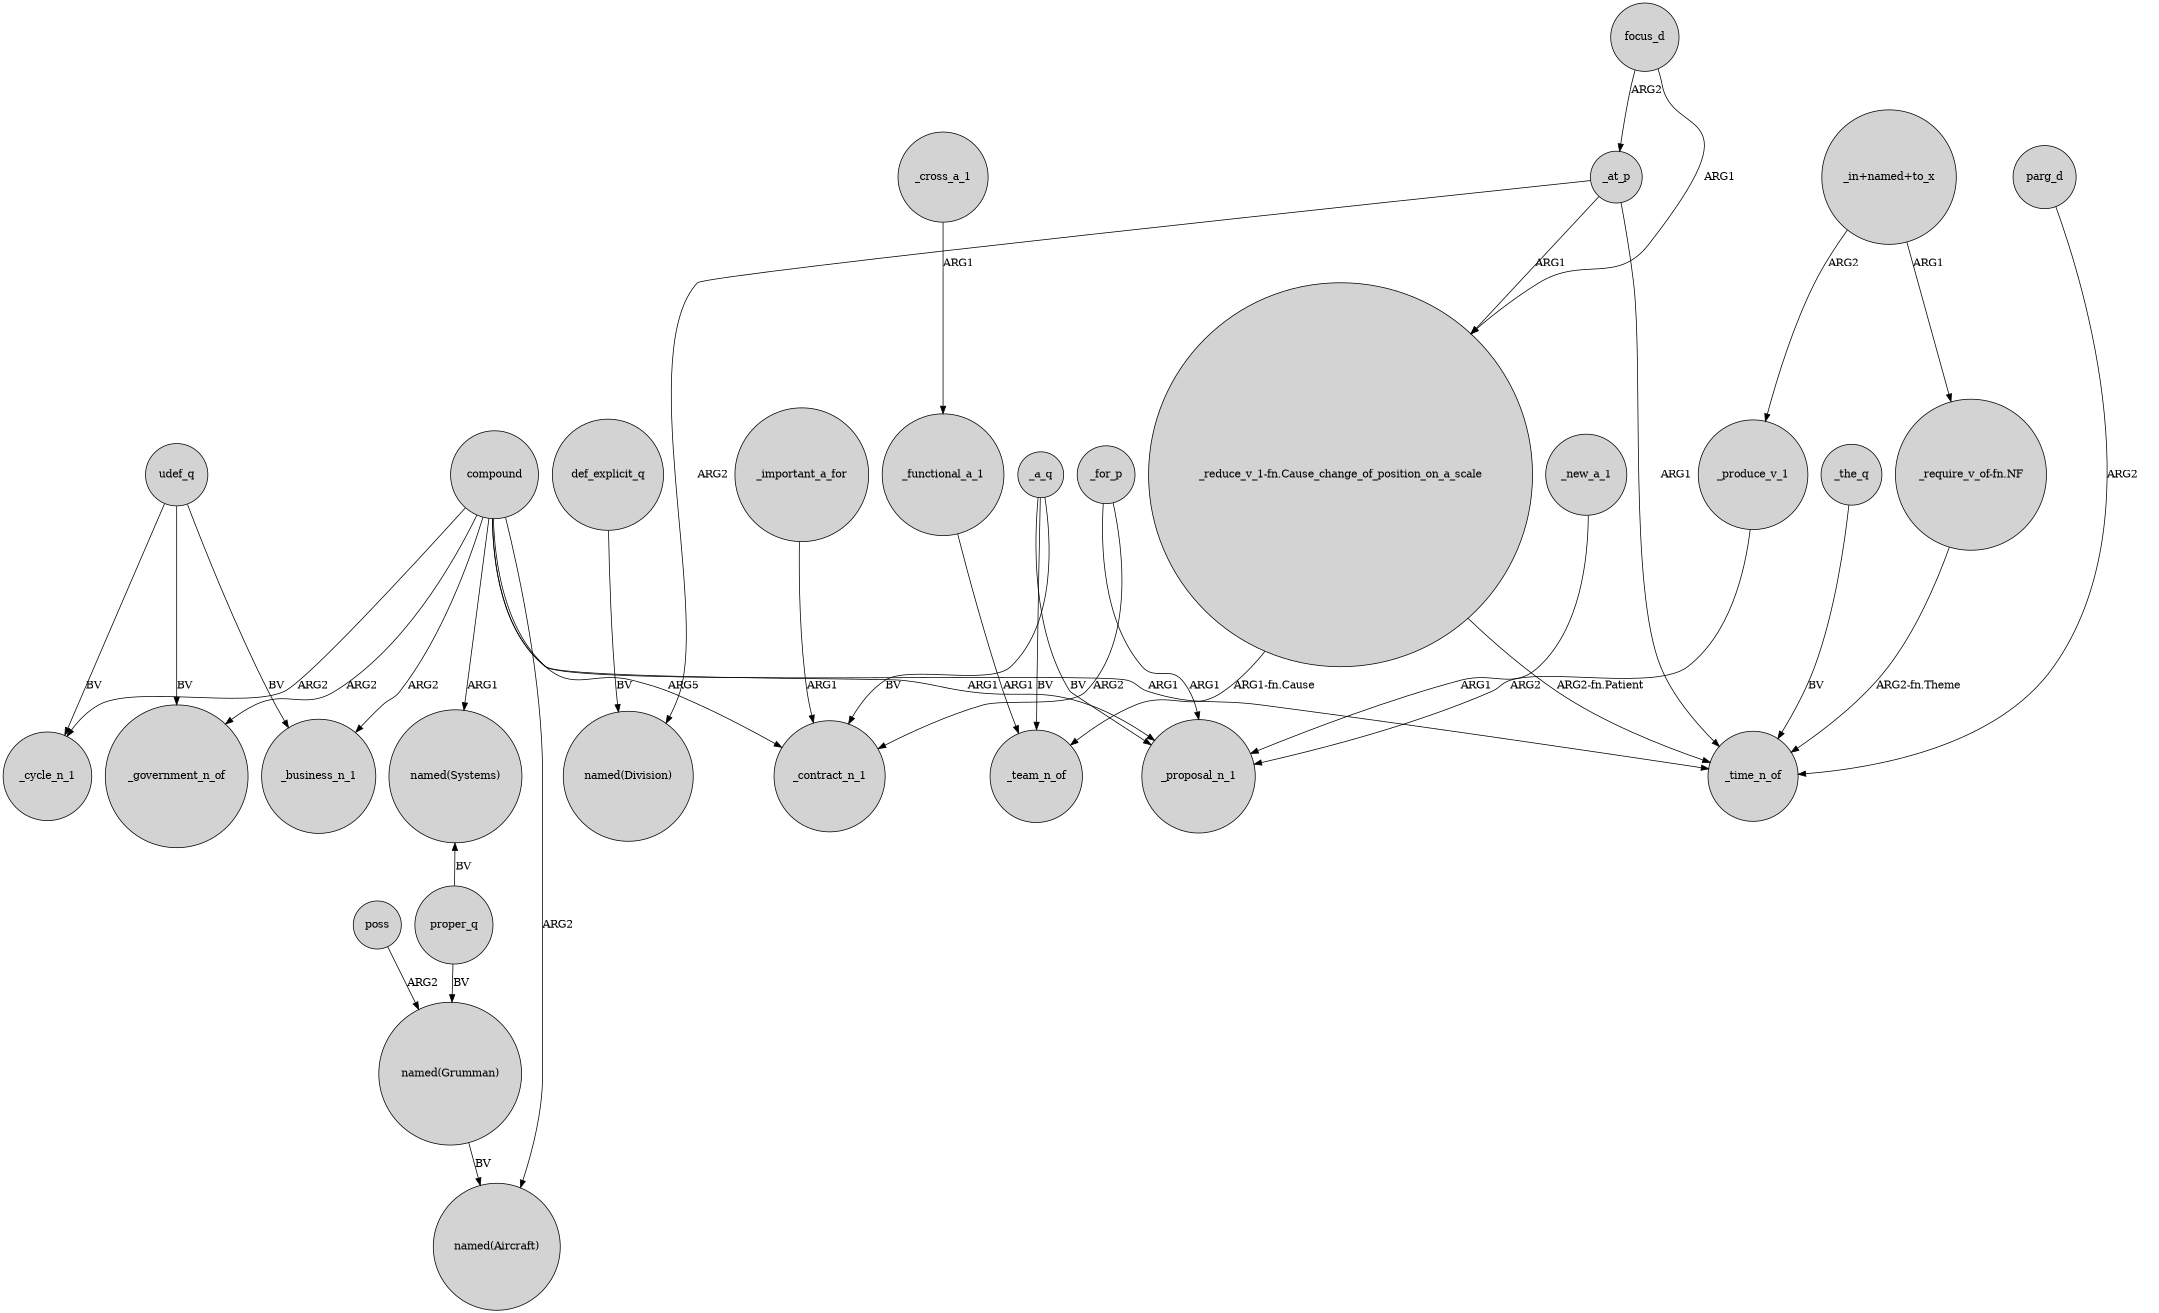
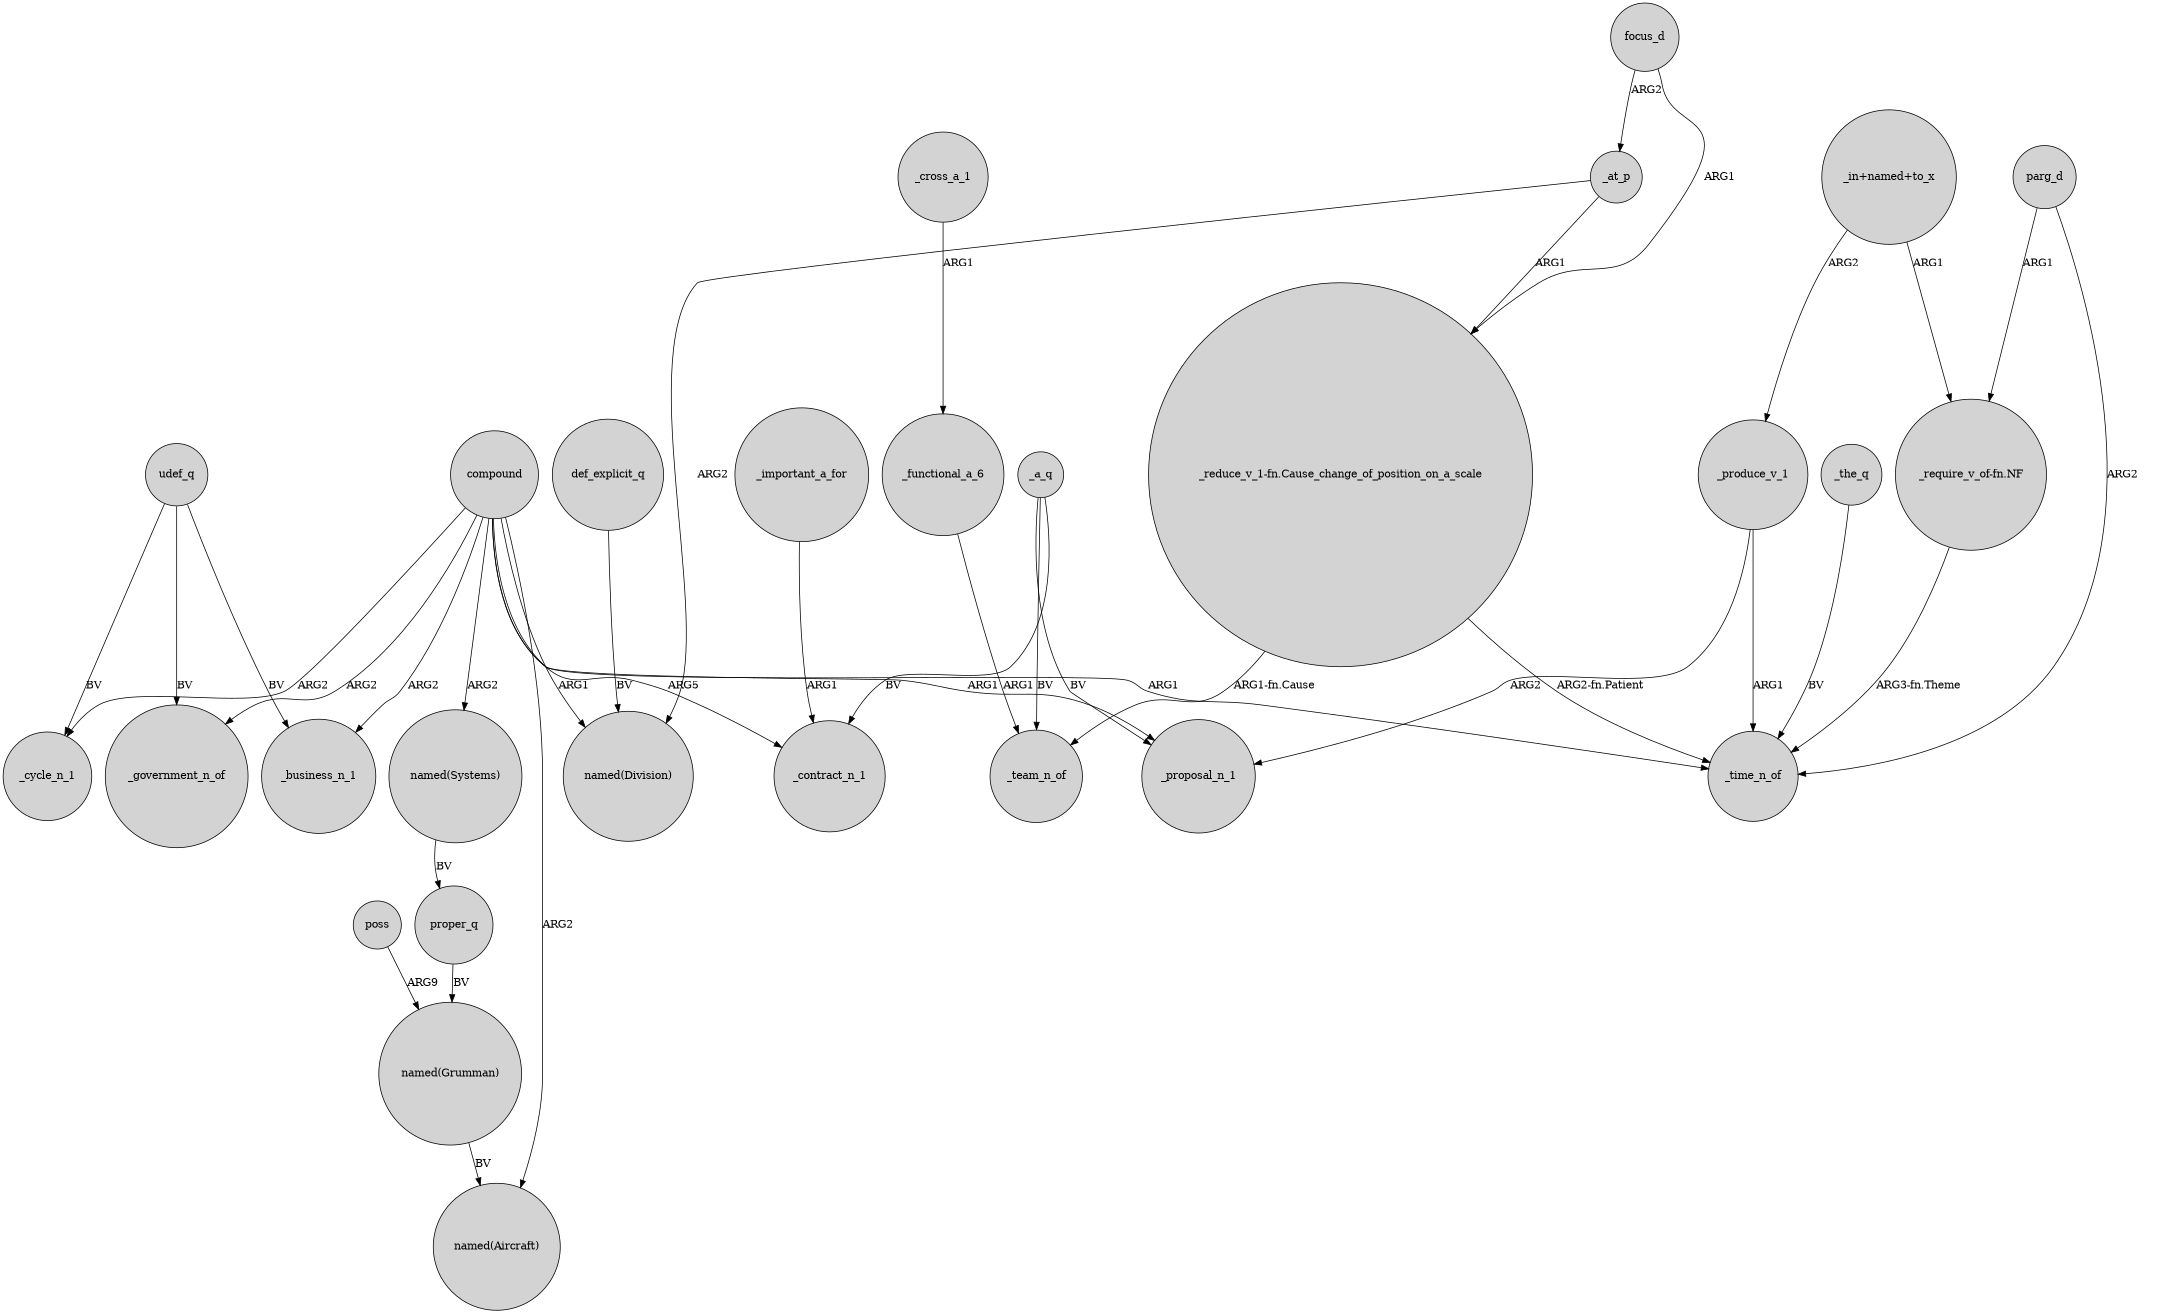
edge "parg_d" -> "_require_v_of-fn.NF": added, label "ARG1"
node "_functional_a_1": label "_functional_a_1" -> "_functional_a_6"
node "_for_p": removed
node "_new_a_1": removed
edge "_at_p" -> "_time_n_of": now "_produce_v_1" -> "_time_n_of"
edge "compound" -> "named(Division)": added, label "ARG1"
edge "compound" -> "named(Systems)": label "ARG1" -> "ARG2"
edge "_require_v_of-fn.NF" -> "_time_n_of": label "ARG2-fn.Theme" -> "ARG3-fn.Theme"
edge "proper_q" -> "named(Systems)": reversed
edge "poss" -> "named(Grumman)": label "ARG2" -> "ARG9"
